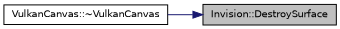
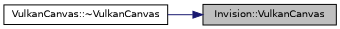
node "Invision::DestroySurface": label "Invision::DestroySurface" -> "Invision::VulkanCanvas"
